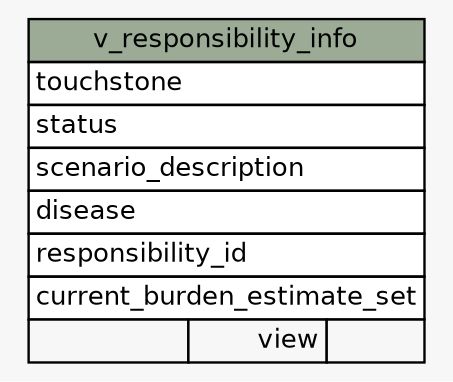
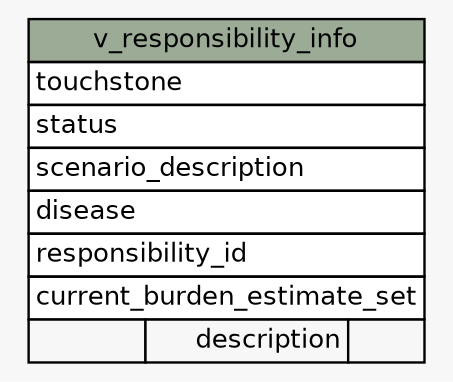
node "v_responsibility_info": text "view" -> "description"
